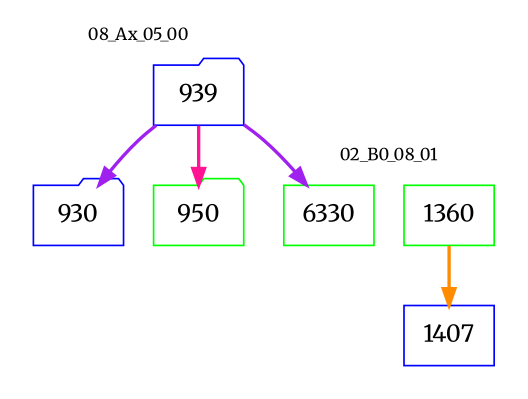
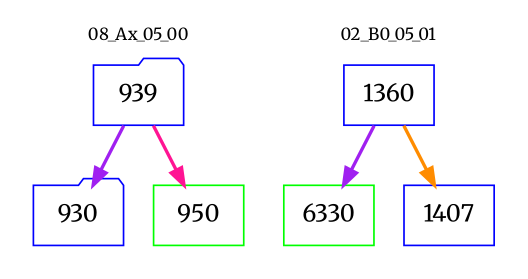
edge "939" -> "6330": now "1360" -> "6330"
cluster "02_B0_08_01": label "02_B0_08_01" -> "02_B0_05_01"
node "950": shape folder -> box
node "1360": color green -> blue
